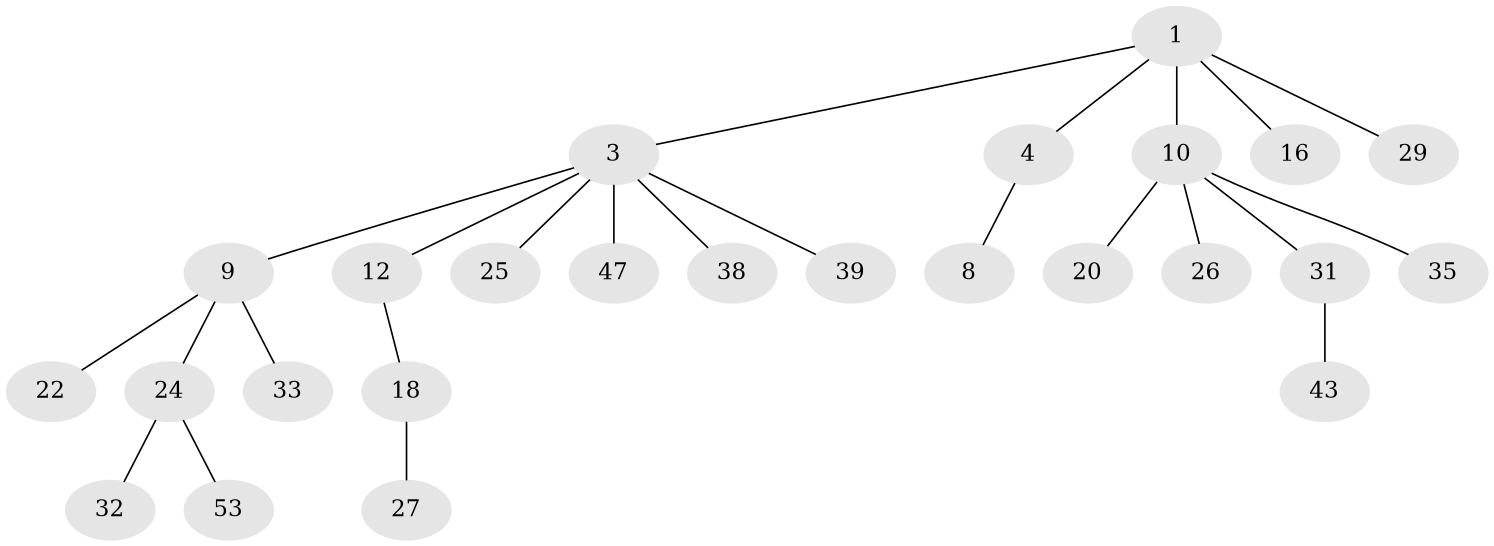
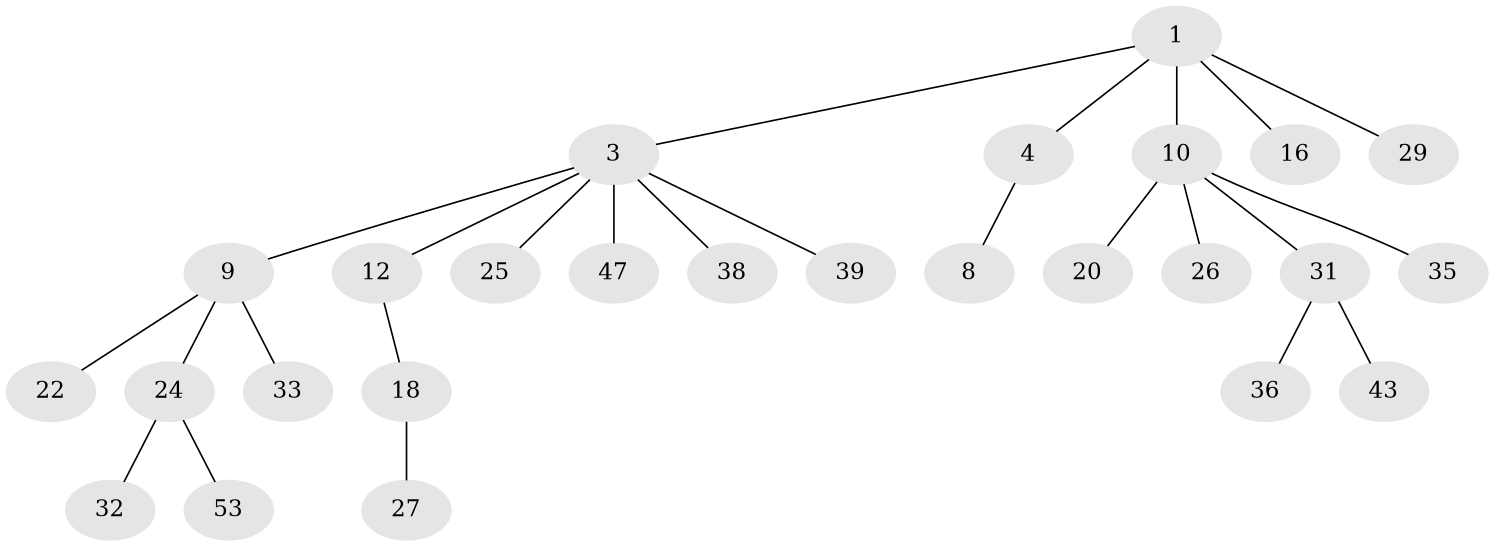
node "36": added
